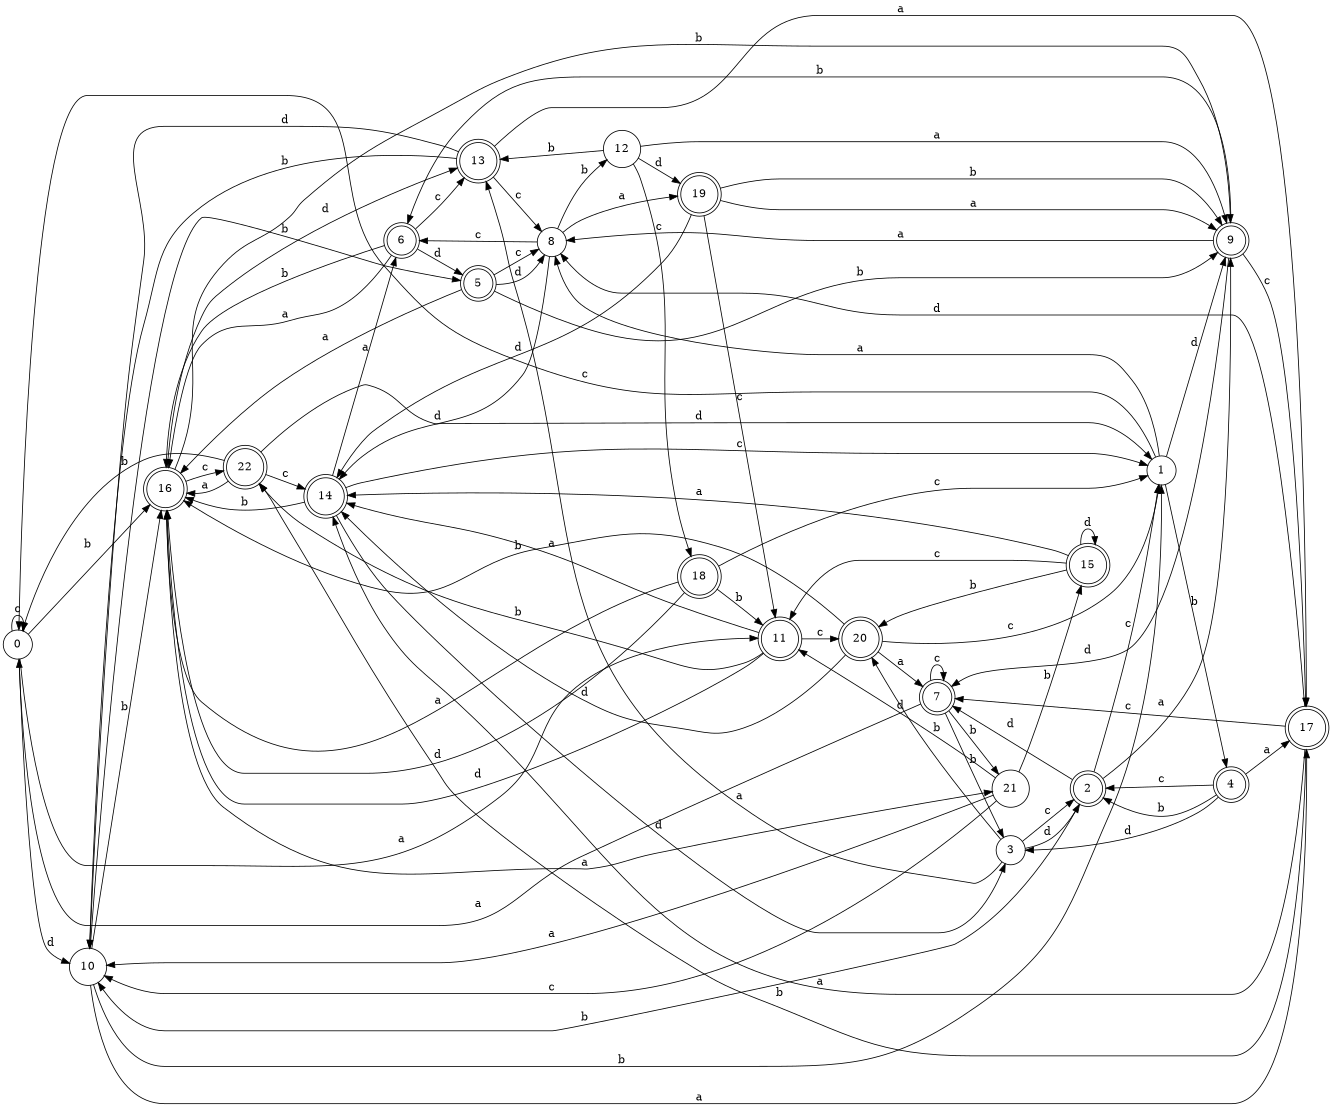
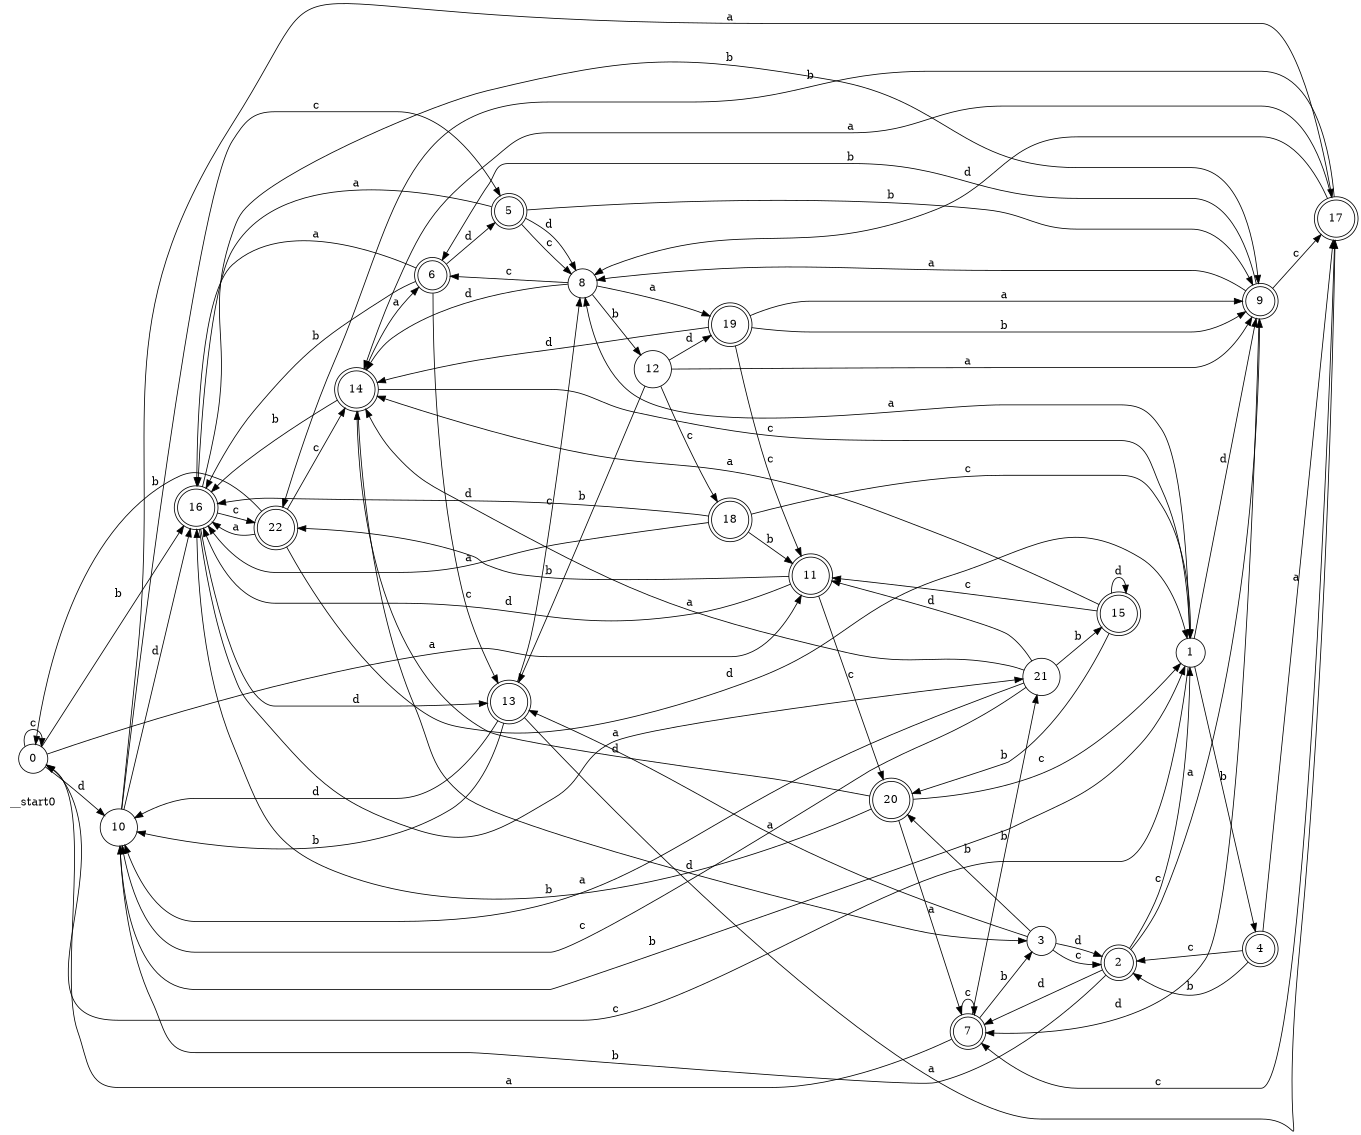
edge "10" -> "5": label "b" -> "c"
edge "11" -> "14": now "21" -> "14"
edge "10" -> "16": label "b" -> "d"
node "__start0": added
edge "4" -> "3": removed, label "d"
